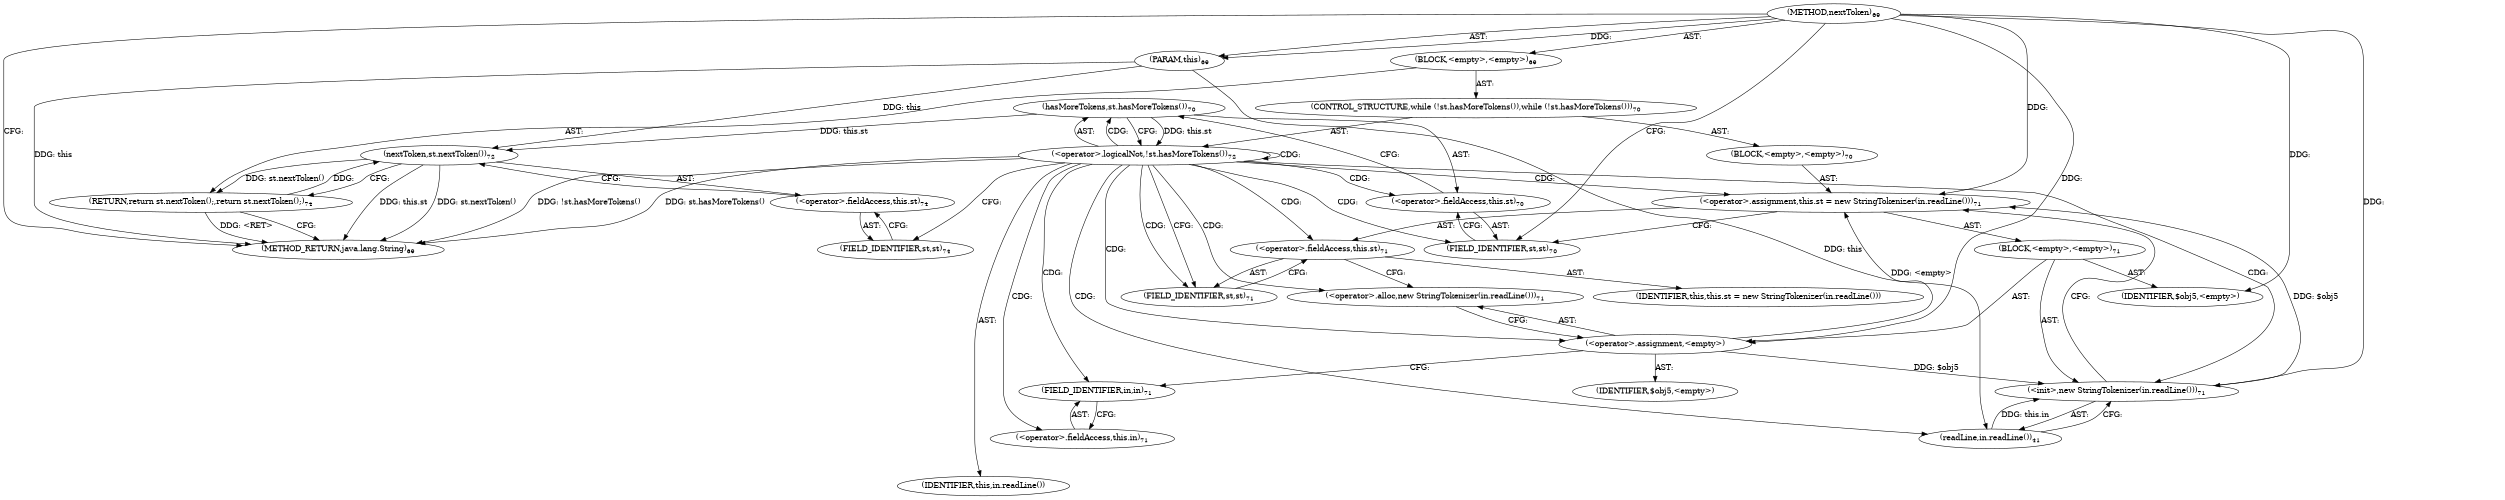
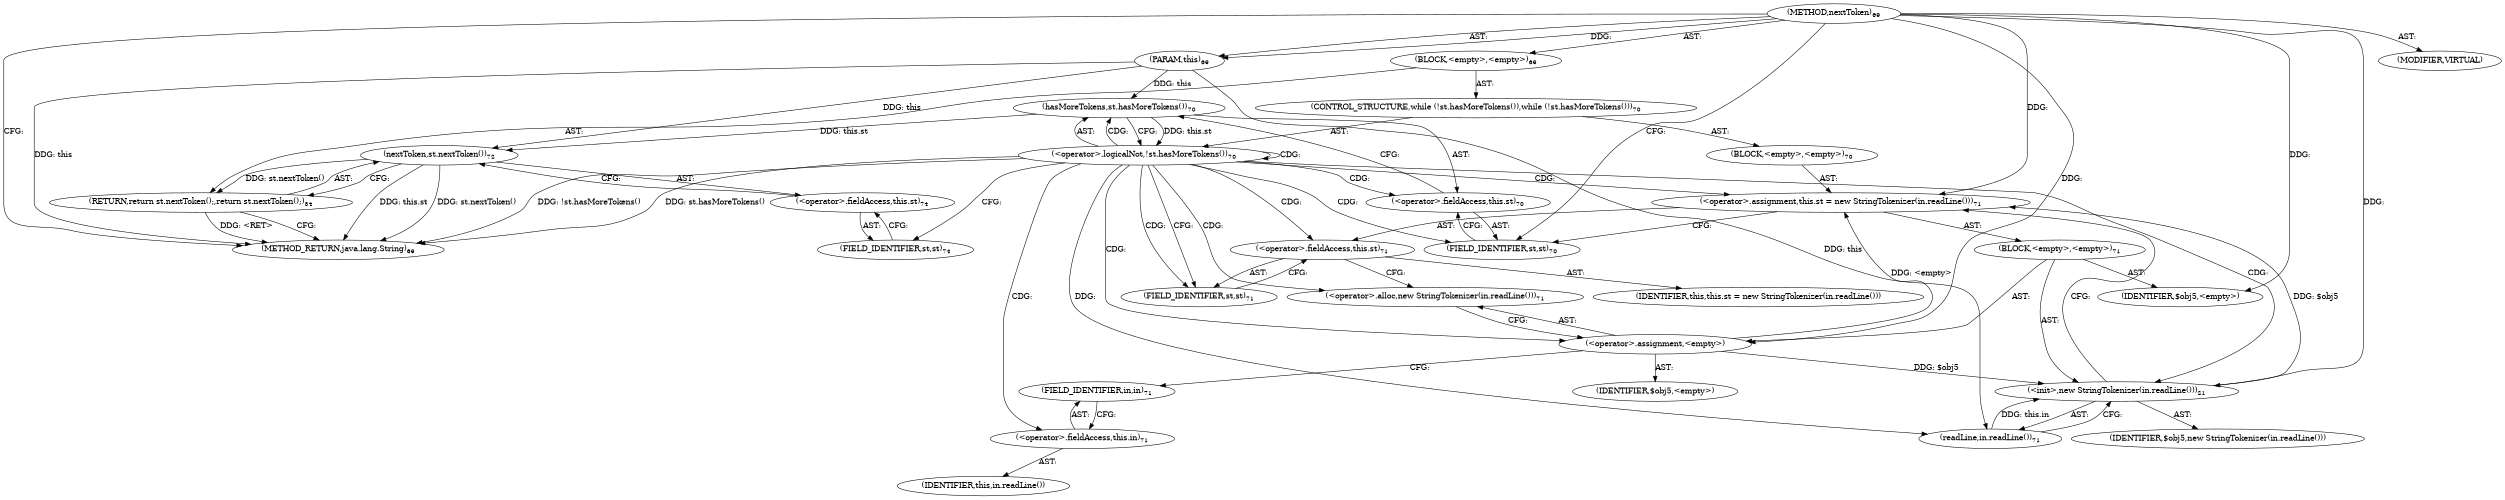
node "(MODIFIER,VIRTUAL)": added
edge "(PARAM,this)" -> "(hasMoreTokens,st.hasMoreTokens())": added, label "DDG: this"
node "(<operator>.logicalNot,!st.hasMoreTokens())": text "72" -> "70"
edge "(RETURN,return st.nextToken();,return st.nextToken();)" -> "(nextToken,st.nextToken())": label "DDG: " -> "AST: "
node "(RETURN,return st.nextToken();,return st.nextToken();)": text "74" -> "34"
edge "(<operator>.logicalNot,!st.hasMoreTokens())" -> "(FIELD_IDENTIFIER,in,in)": removed, label "CDG:"
edge "(<operator>.logicalNot,!st.hasMoreTokens())" -> "(readLine,in.readLine())": label "CDG: " -> "DDG: "
edge "(<operator>.logicalNot,!st.hasMoreTokens())" -> "(IDENTIFIER,this,in.readLine())": now "(<operator>.fieldAccess,this.in)" -> "(IDENTIFIER,this,in.readLine())"
node "(<init>,new StringTokenizer(in.readLine()))": text "71" -> "21"
node "(readLine,in.readLine())": text "41" -> "71"
node "(IDENTIFIER,$obj5,new StringTokenizer(in.readLine()))": added
